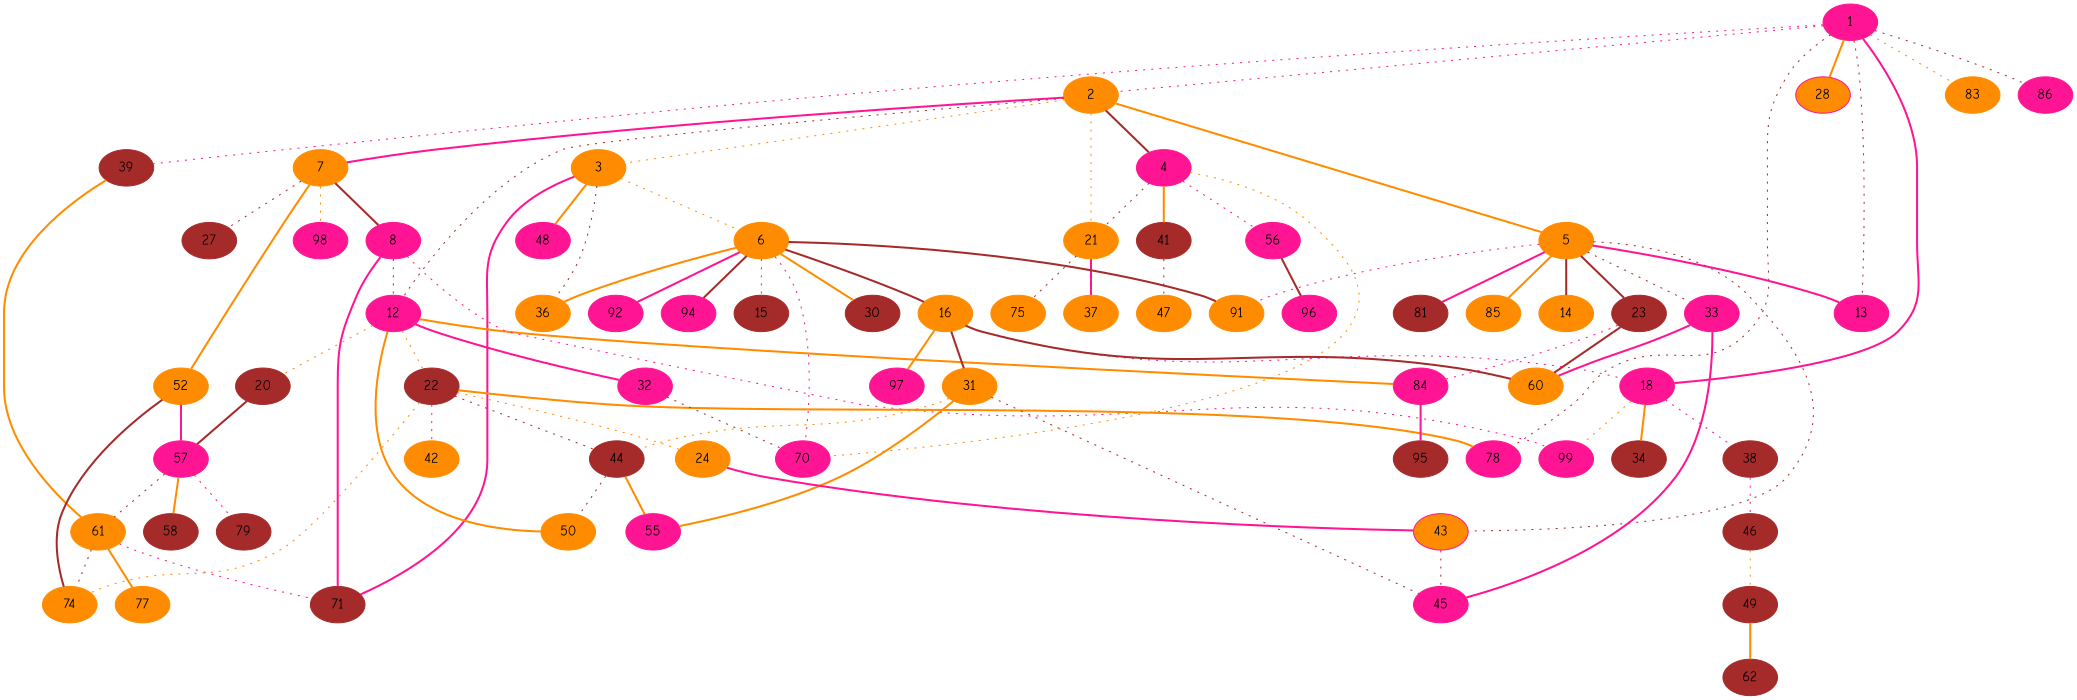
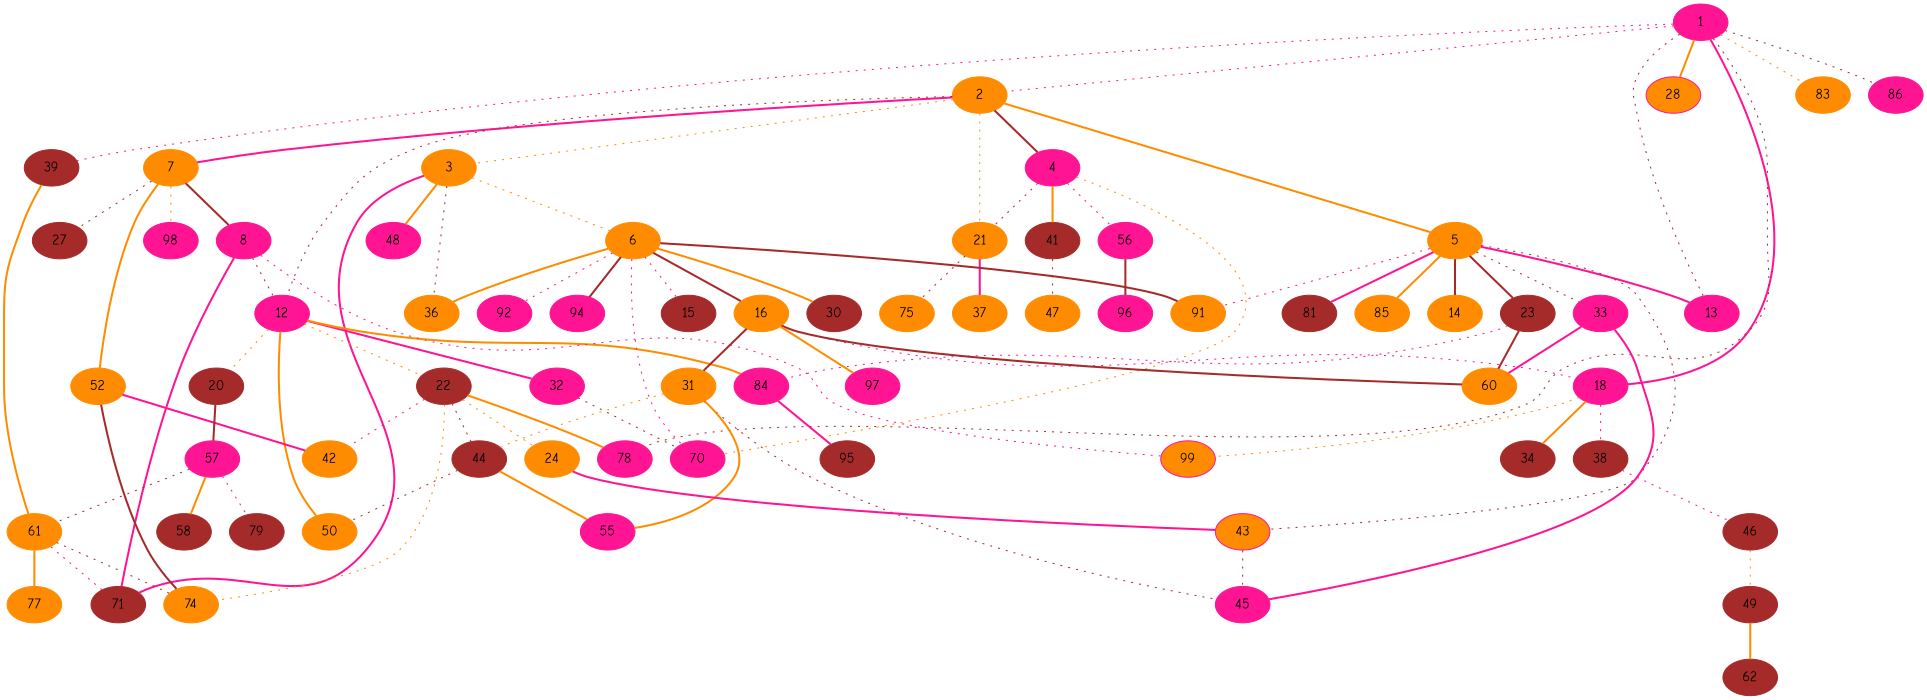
edge "6" -- "92": style bold -> dotted
edge "52" -- "57": now "52" -- "42"
node "99": fillcolor deeppink -> darkorange
